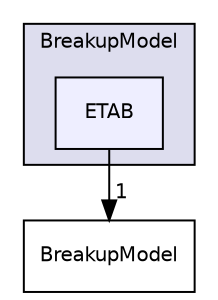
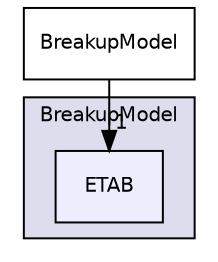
edge "ETAB" -> "BreakupModel": reversed
